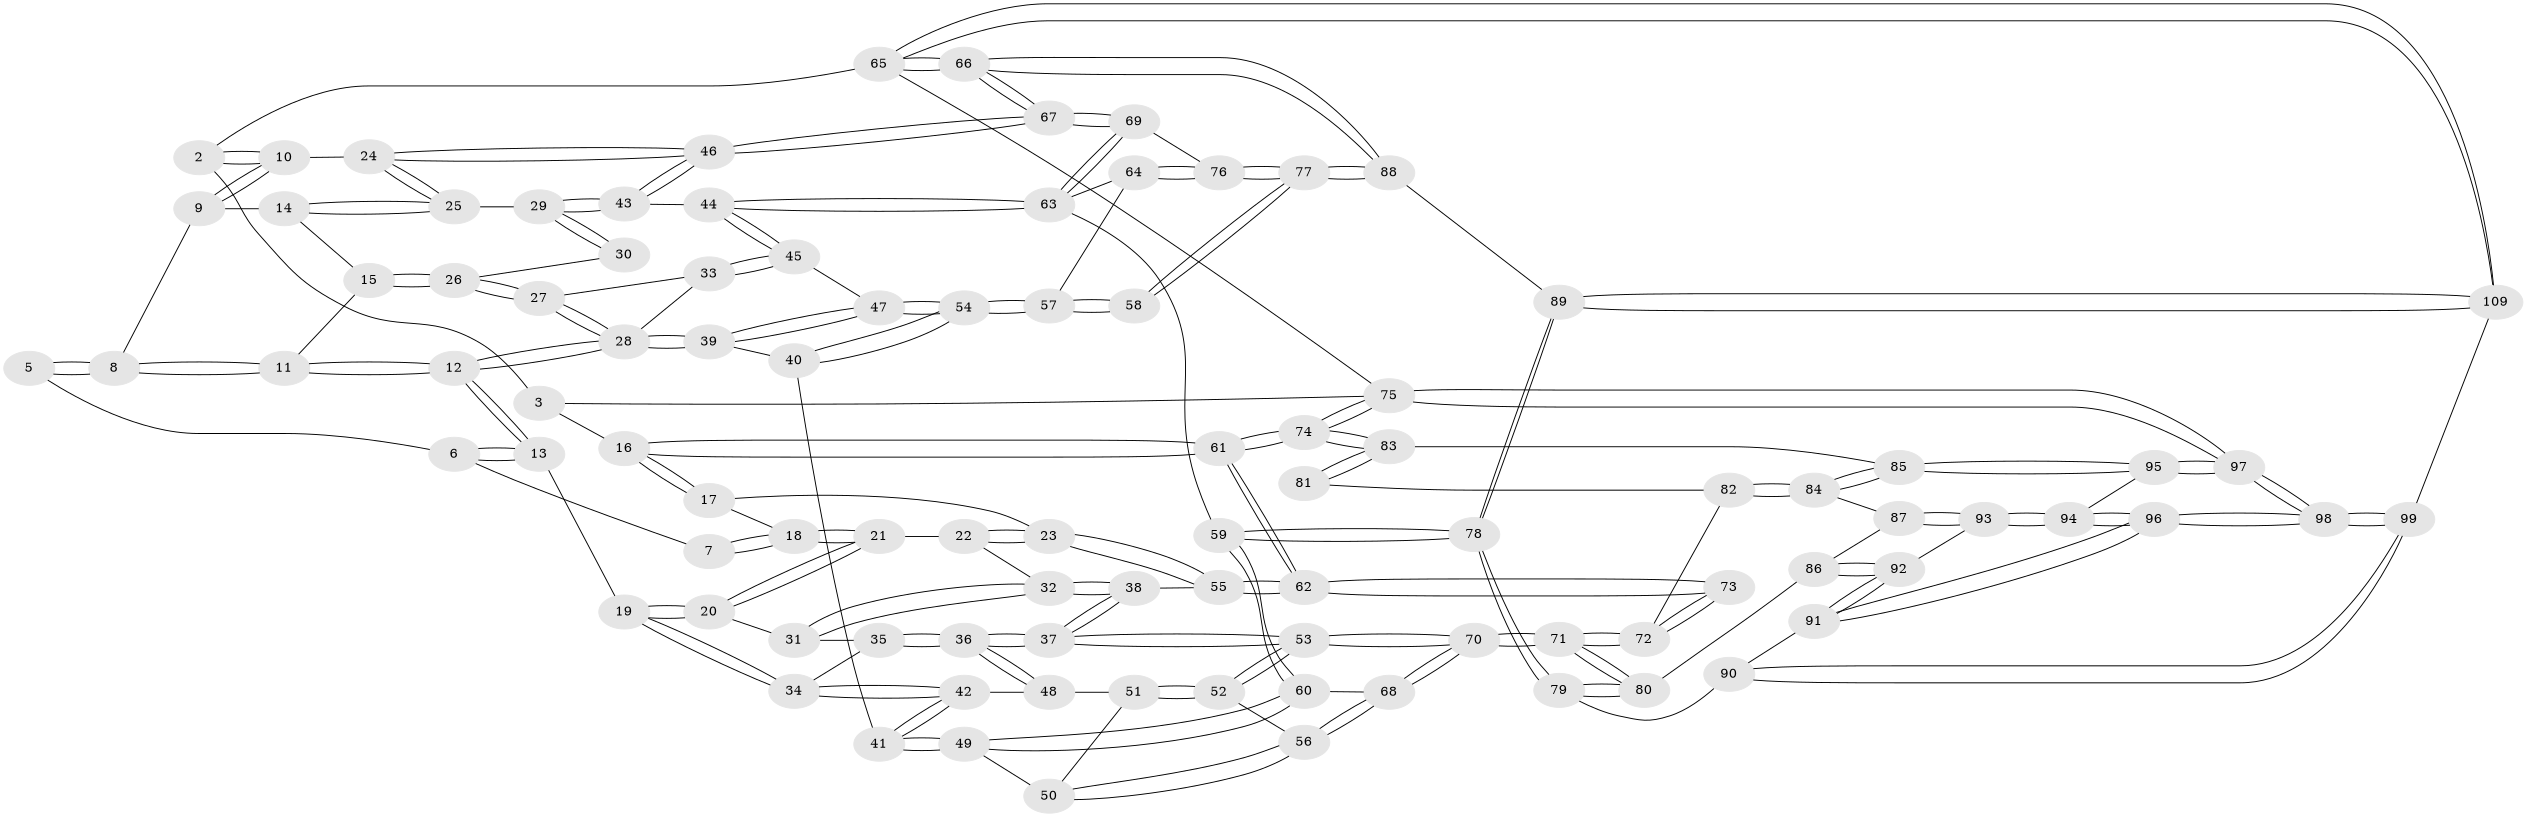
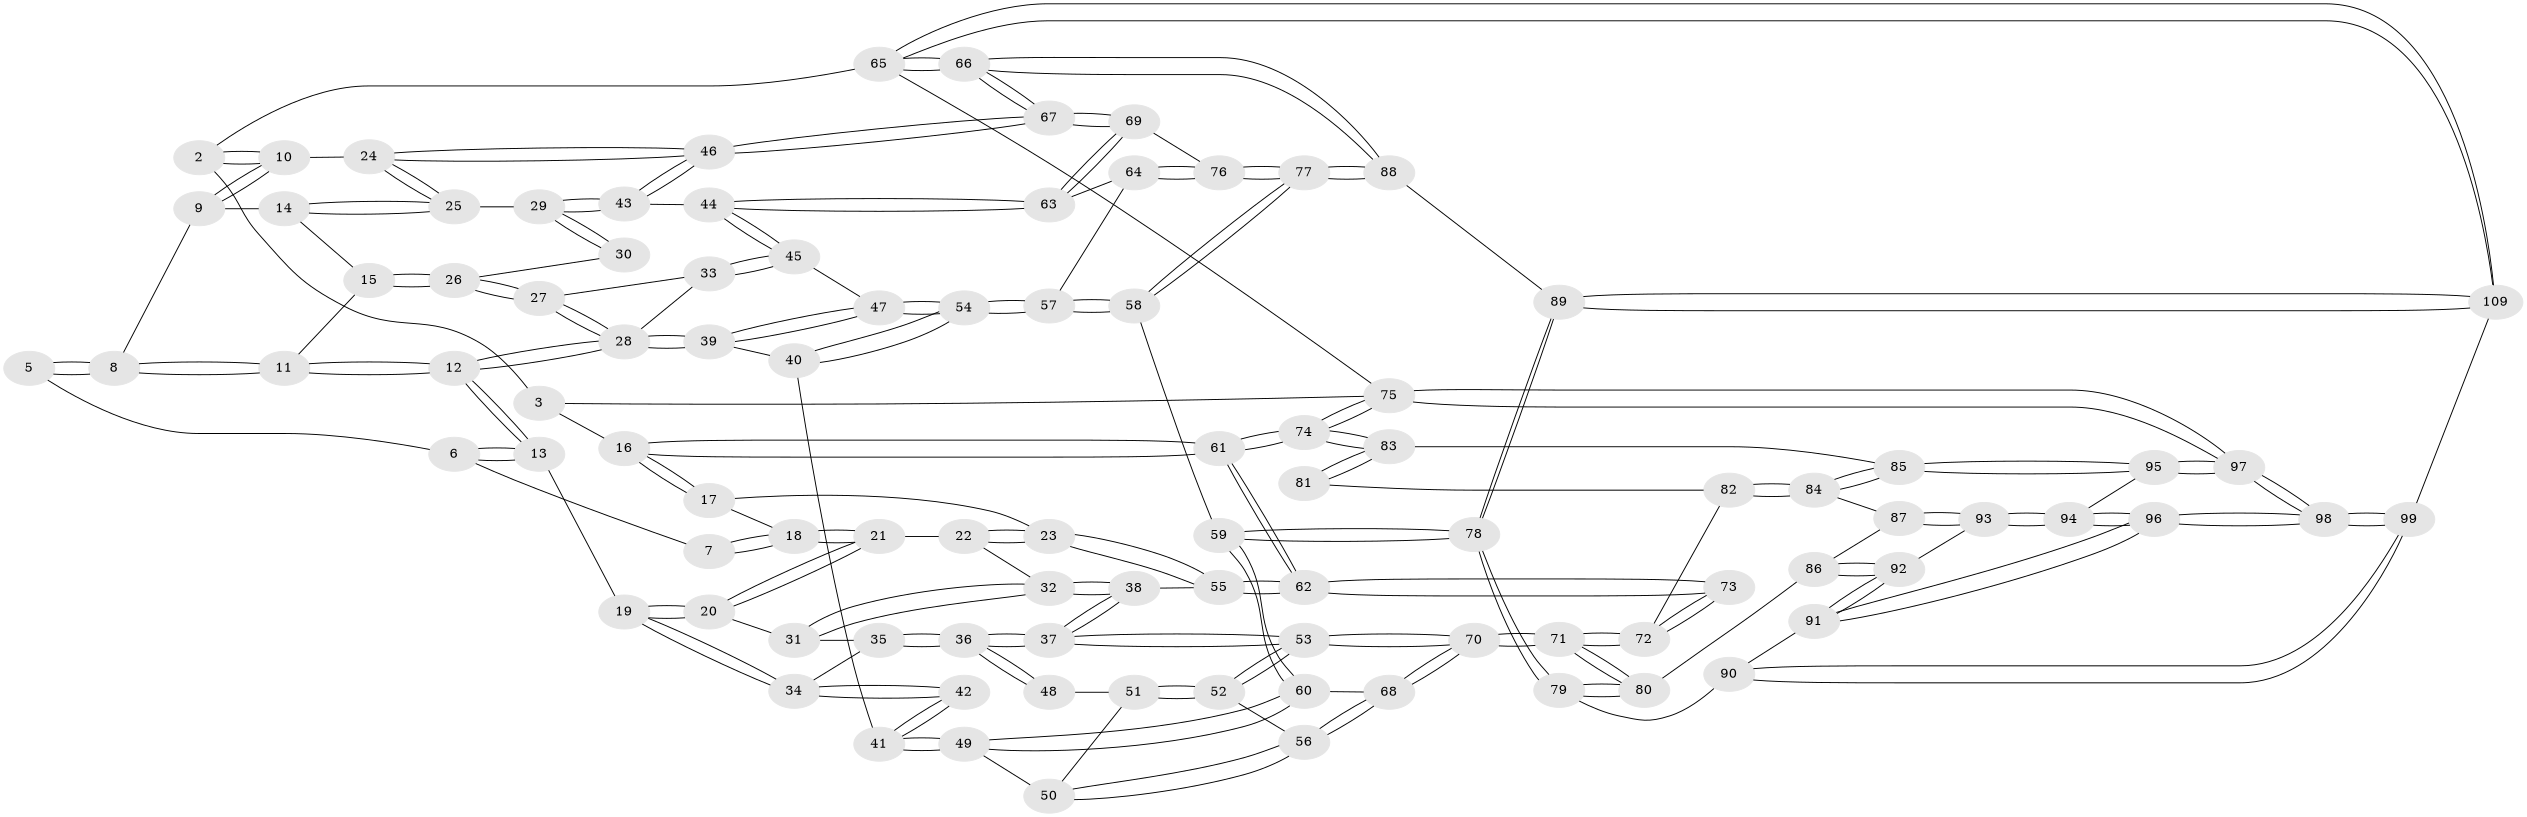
edge "63" -- "59": now "58" -- "59"
edge "42" -- "48": removed
